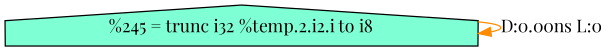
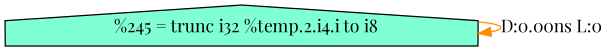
node "%245 = trunc i32 %temp.2.i2.i to i8": label "%245 = trunc i32 %temp.2.i2.i to i8" -> "%245 = trunc i32 %temp.2.i4.i to i8"
